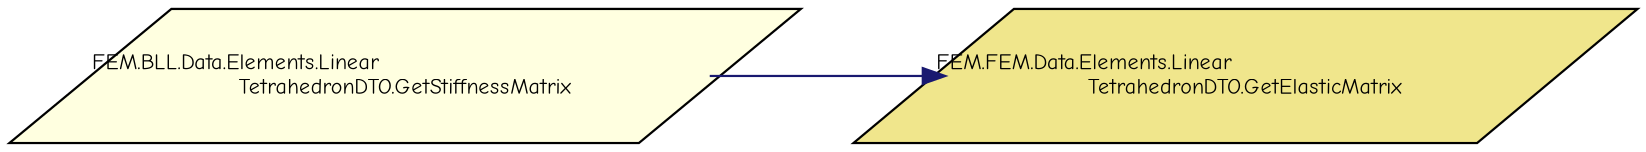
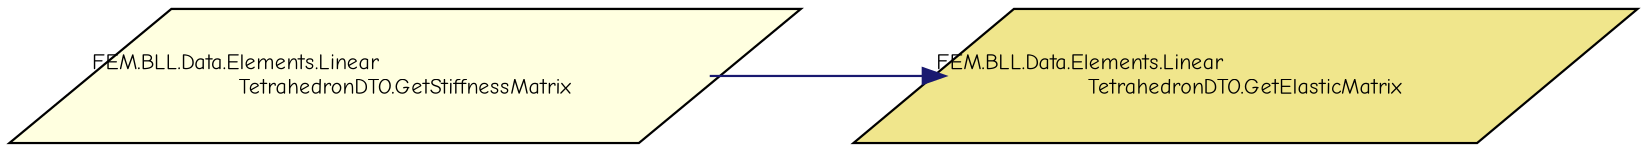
node "FEM.FEM.Data.Elements.Linear TetrahedronDTO.GetElasticMatrix": label "FEM.FEM.Data.Elements.Linear TetrahedronDTO.GetElasticMatrix" -> "FEM.BLL.Data.Elements.Linear TetrahedronDTO.GetElasticMatrix"
